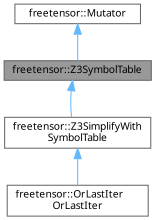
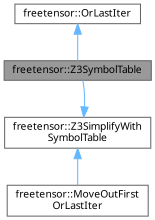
node "freetensor::Mutator": label "freetensor::Mutator" -> "freetensor::OrLastIter"
edge "freetensor::Z3SimplifyWith SymbolTable" -> "freetensor::Z3SymbolTable": reversed
node "freetensor::OrLastIter OrLastIter": label "freetensor::OrLastIter OrLastIter" -> "freetensor::MoveOutFirst OrLastIter"
